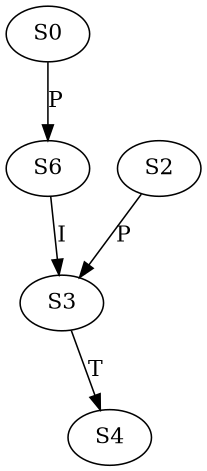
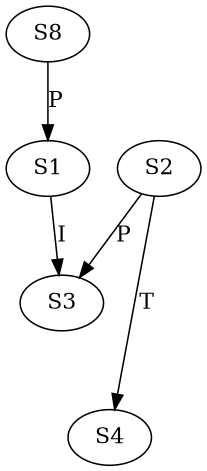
node "S0": label "S0" -> "S8"
node "S6": label "S6" -> "S1"
edge "S3" -> "S4": now "S2" -> "S4"
